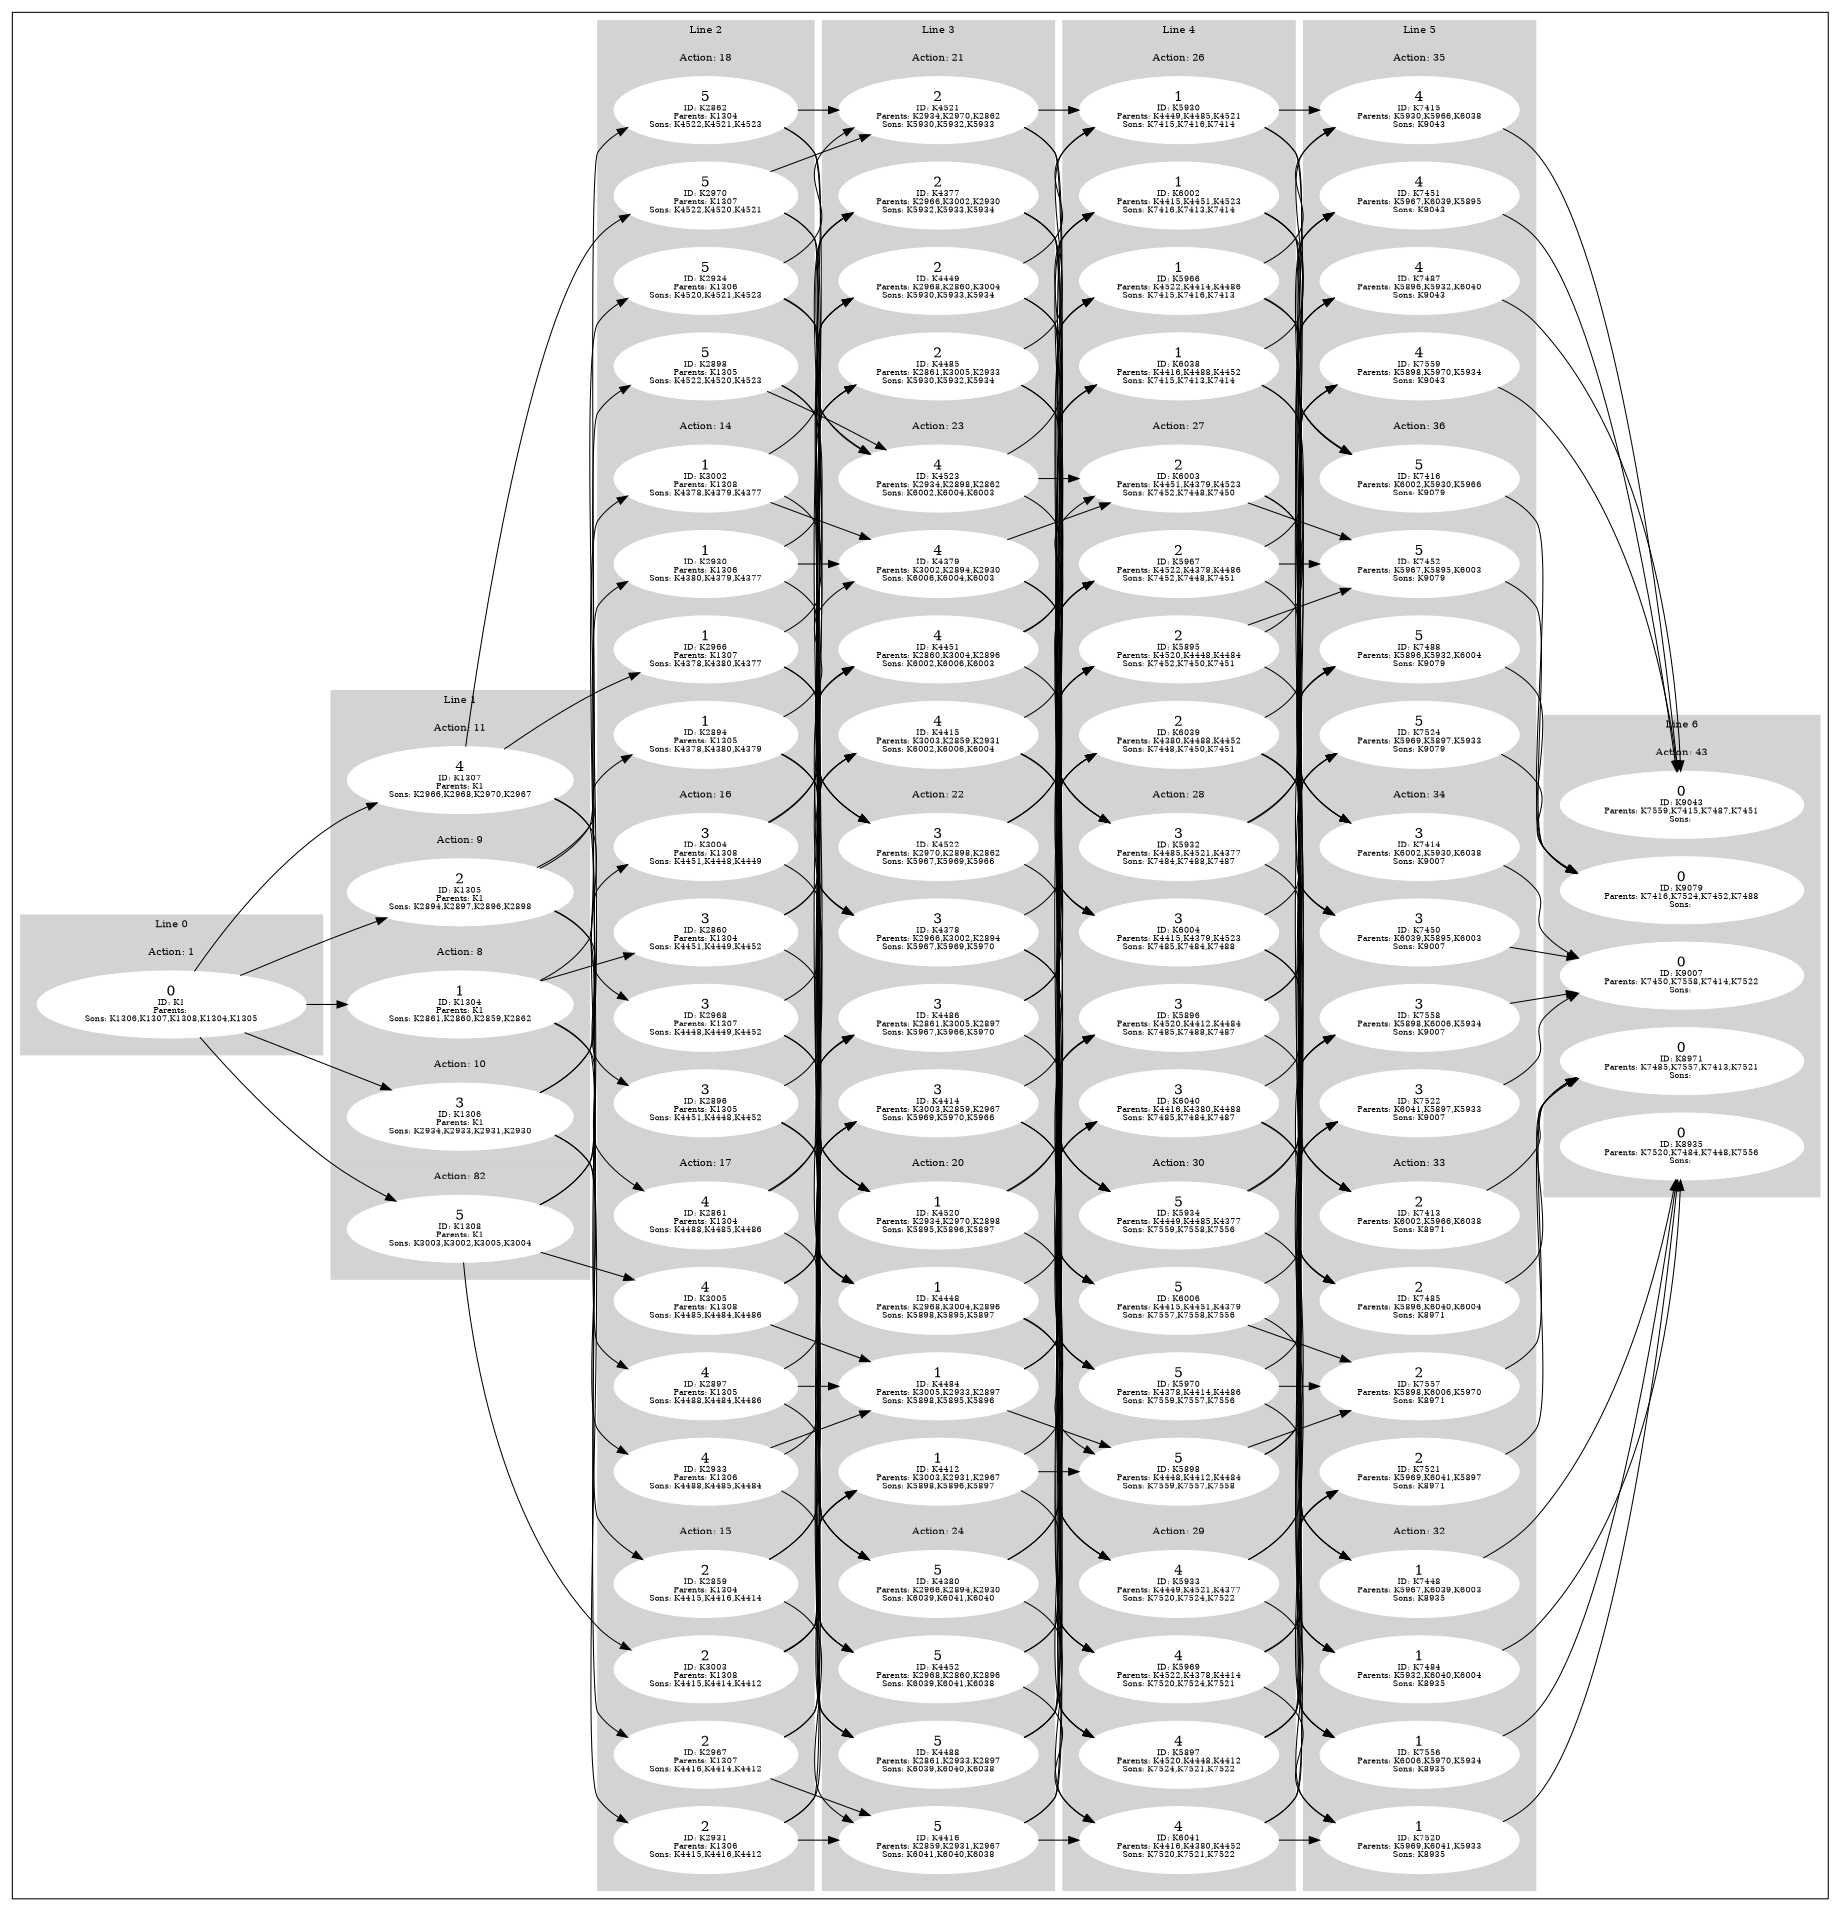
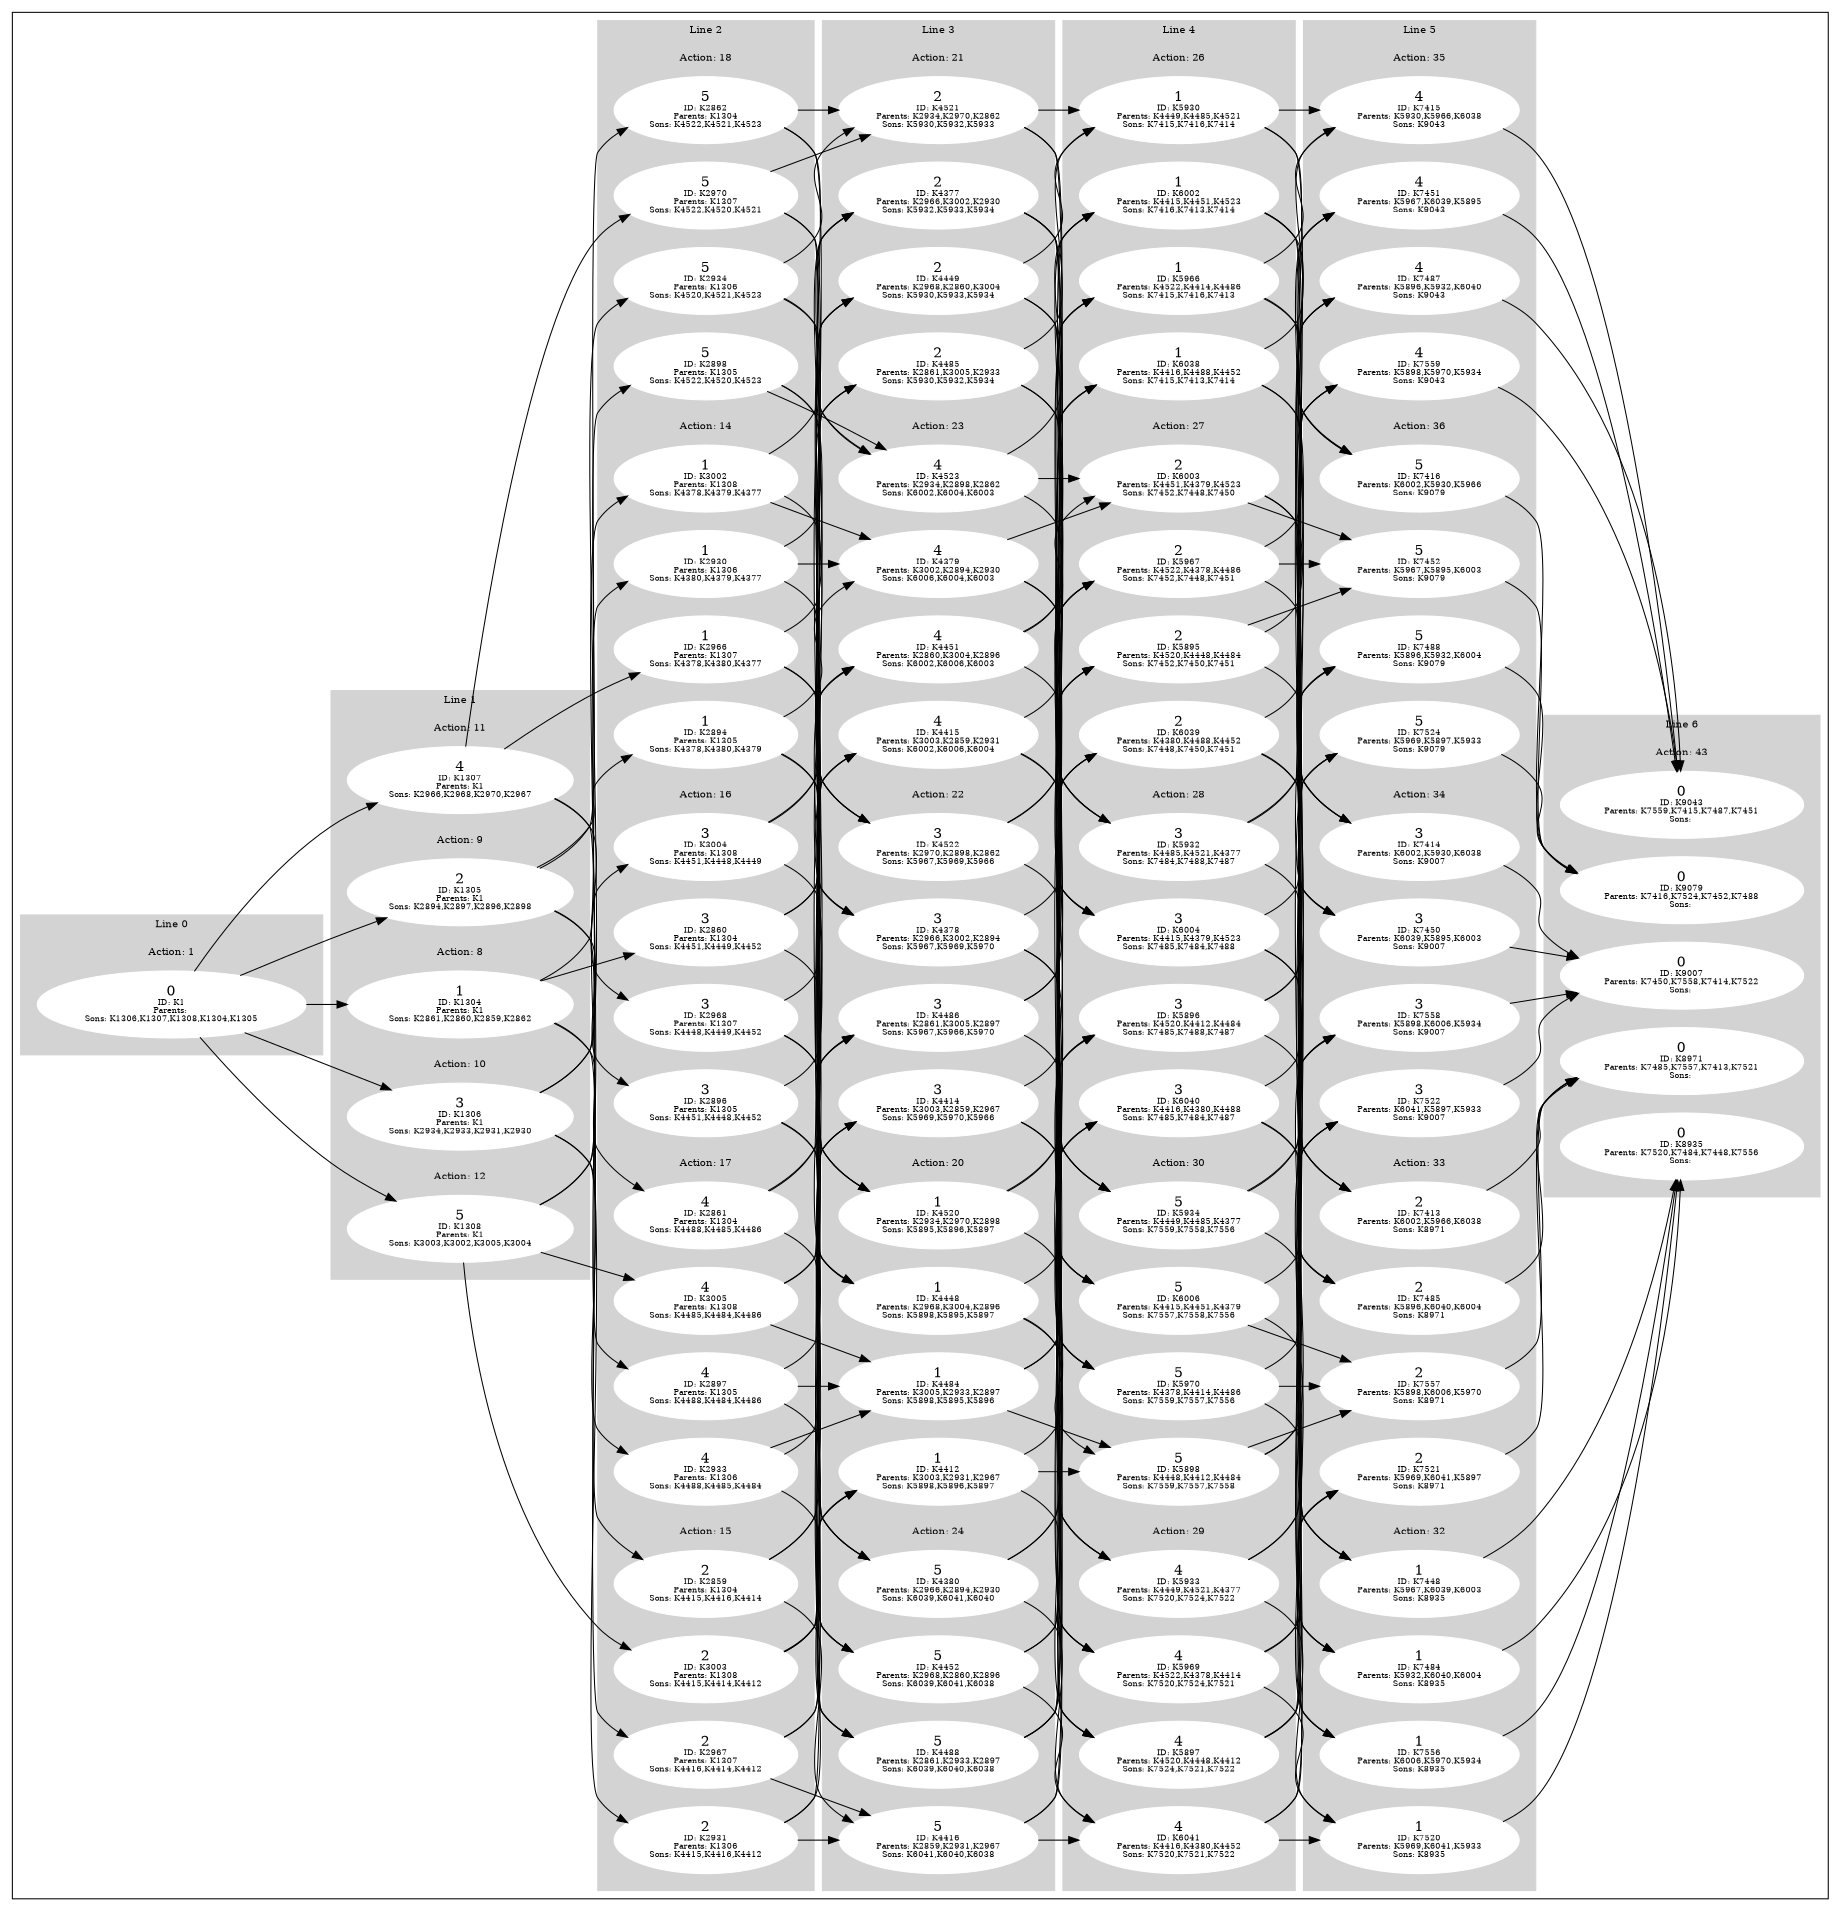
cluster "Action: 82": label "Action: 82" -> "Action: 12"
